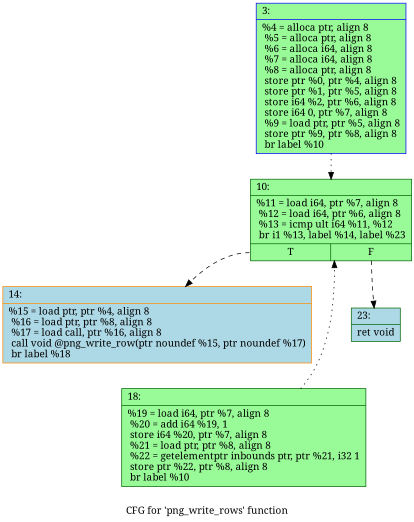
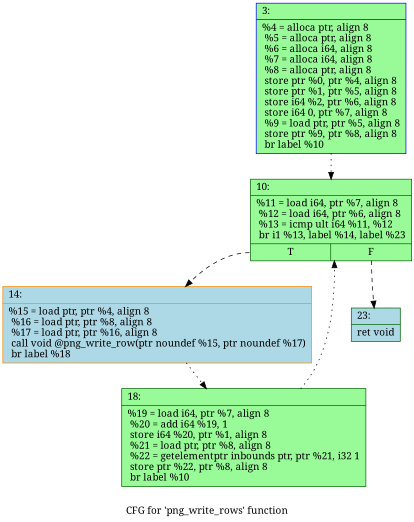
node "14:": text "%17 = load call, ptr %16, align 8" -> "%17 = load ptr, ptr %16, align 8"
edge "14:" -> "18:": added
node "18:": text "store i64 %20, ptr %7, align 8" -> "store i64 %20, ptr %1, align 8"
